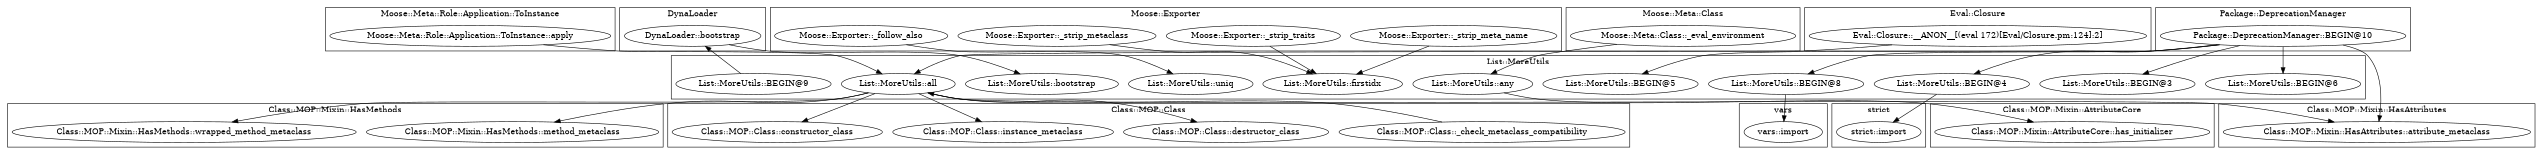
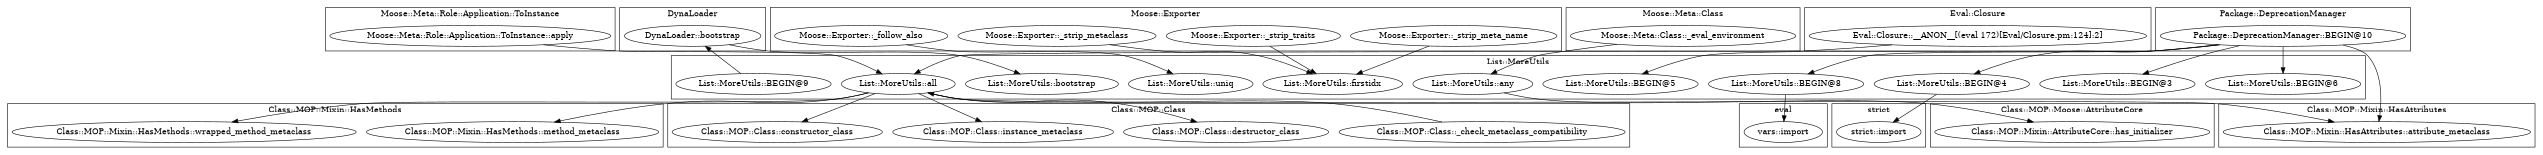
cluster "vars": label "vars" -> "eval"
cluster "Class::MOP::Mixin::AttributeCore": label "Class::MOP::Mixin::AttributeCore" -> "Class::MOP::Moose::AttributeCore"
